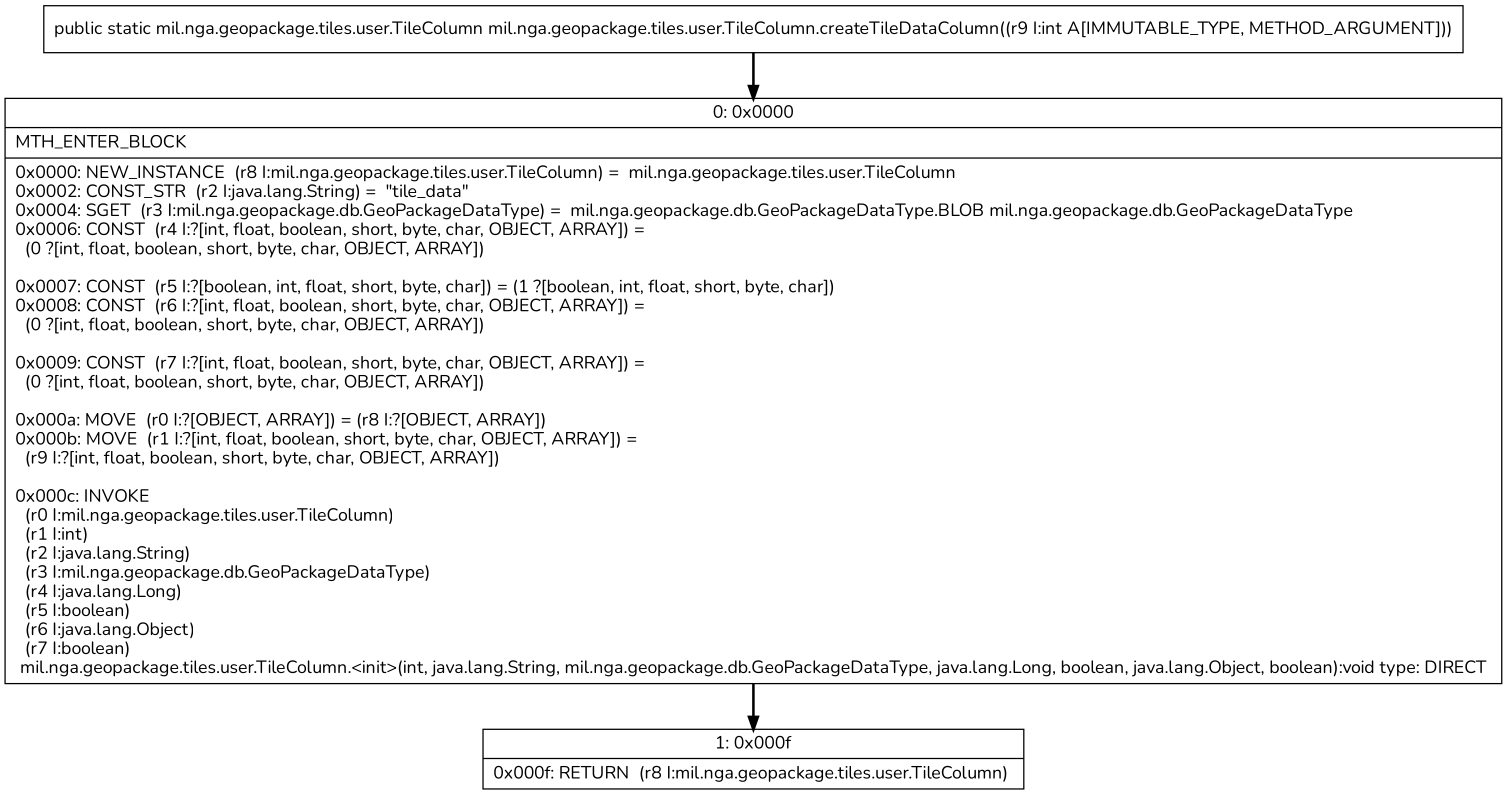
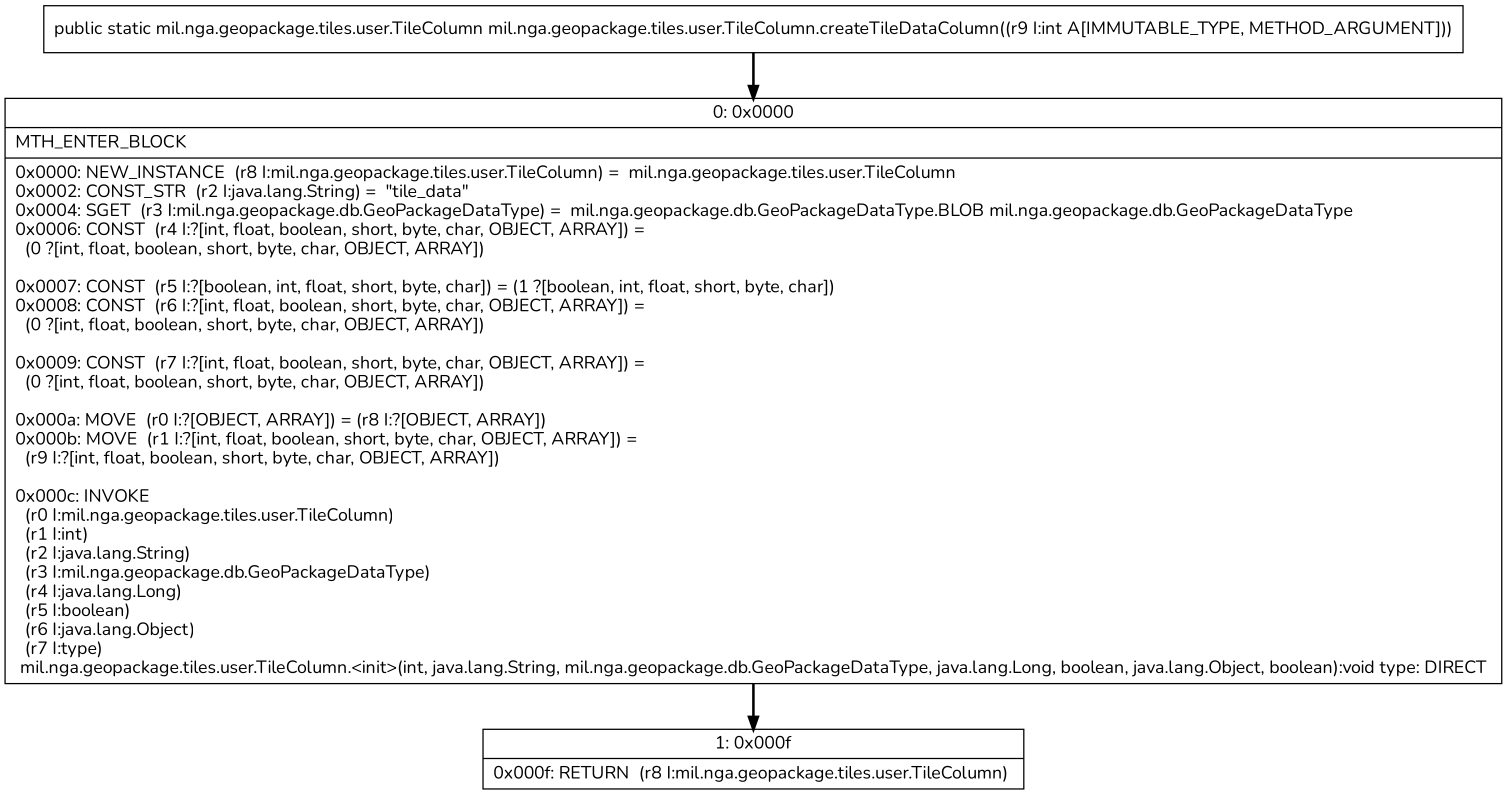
node "0: 0x0000": text "(r7 I:boolean)" -> "(r7 I:type)"
